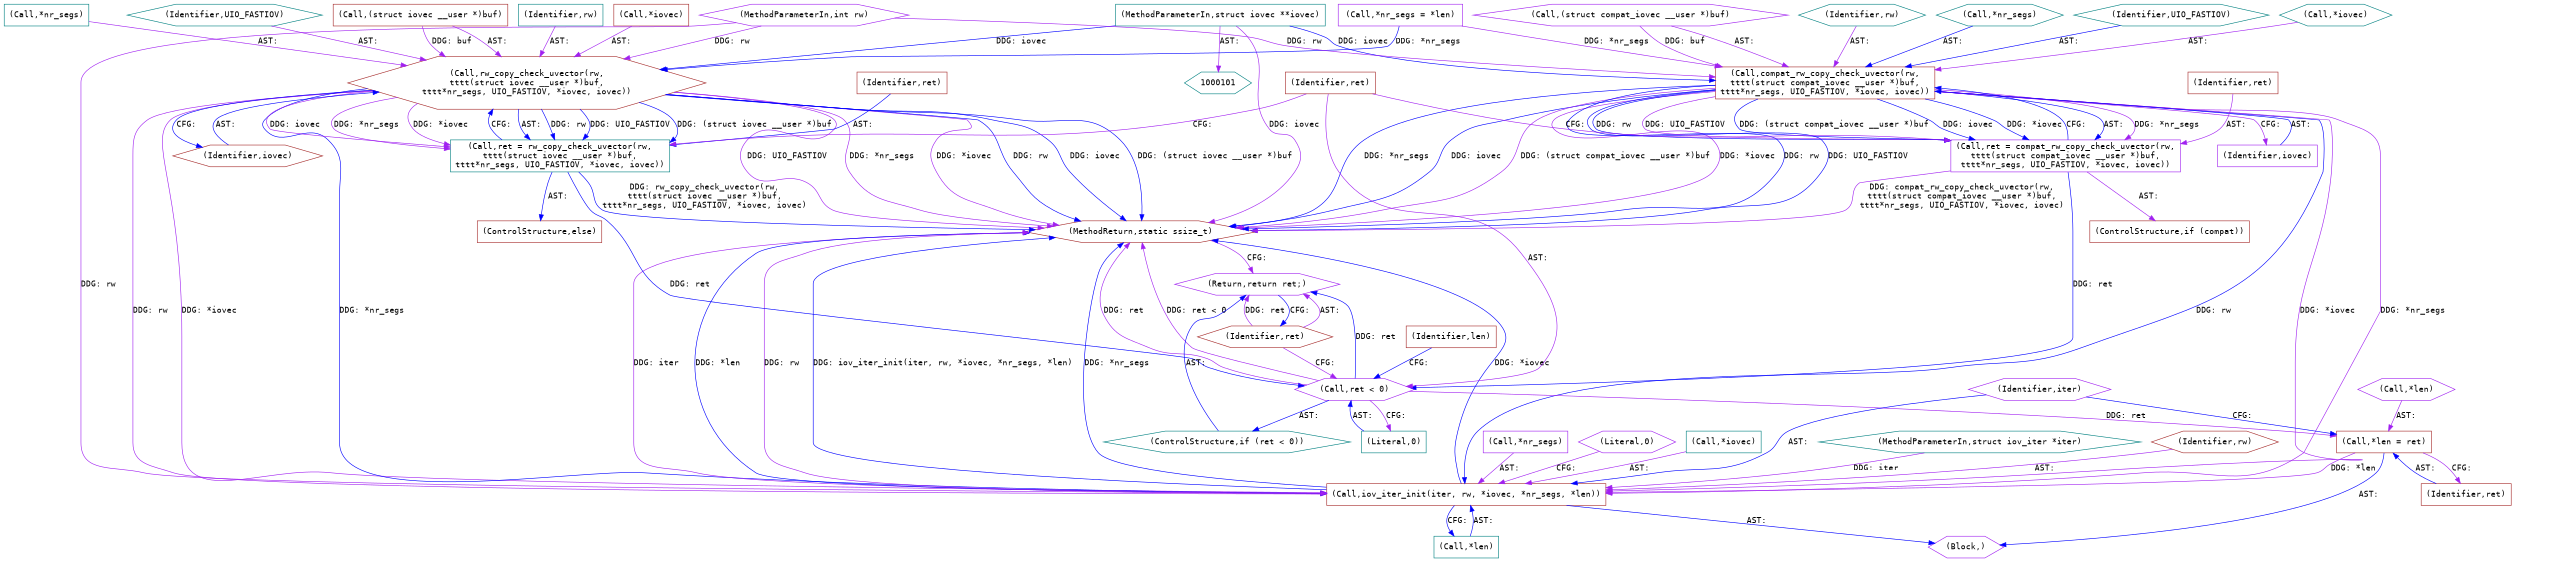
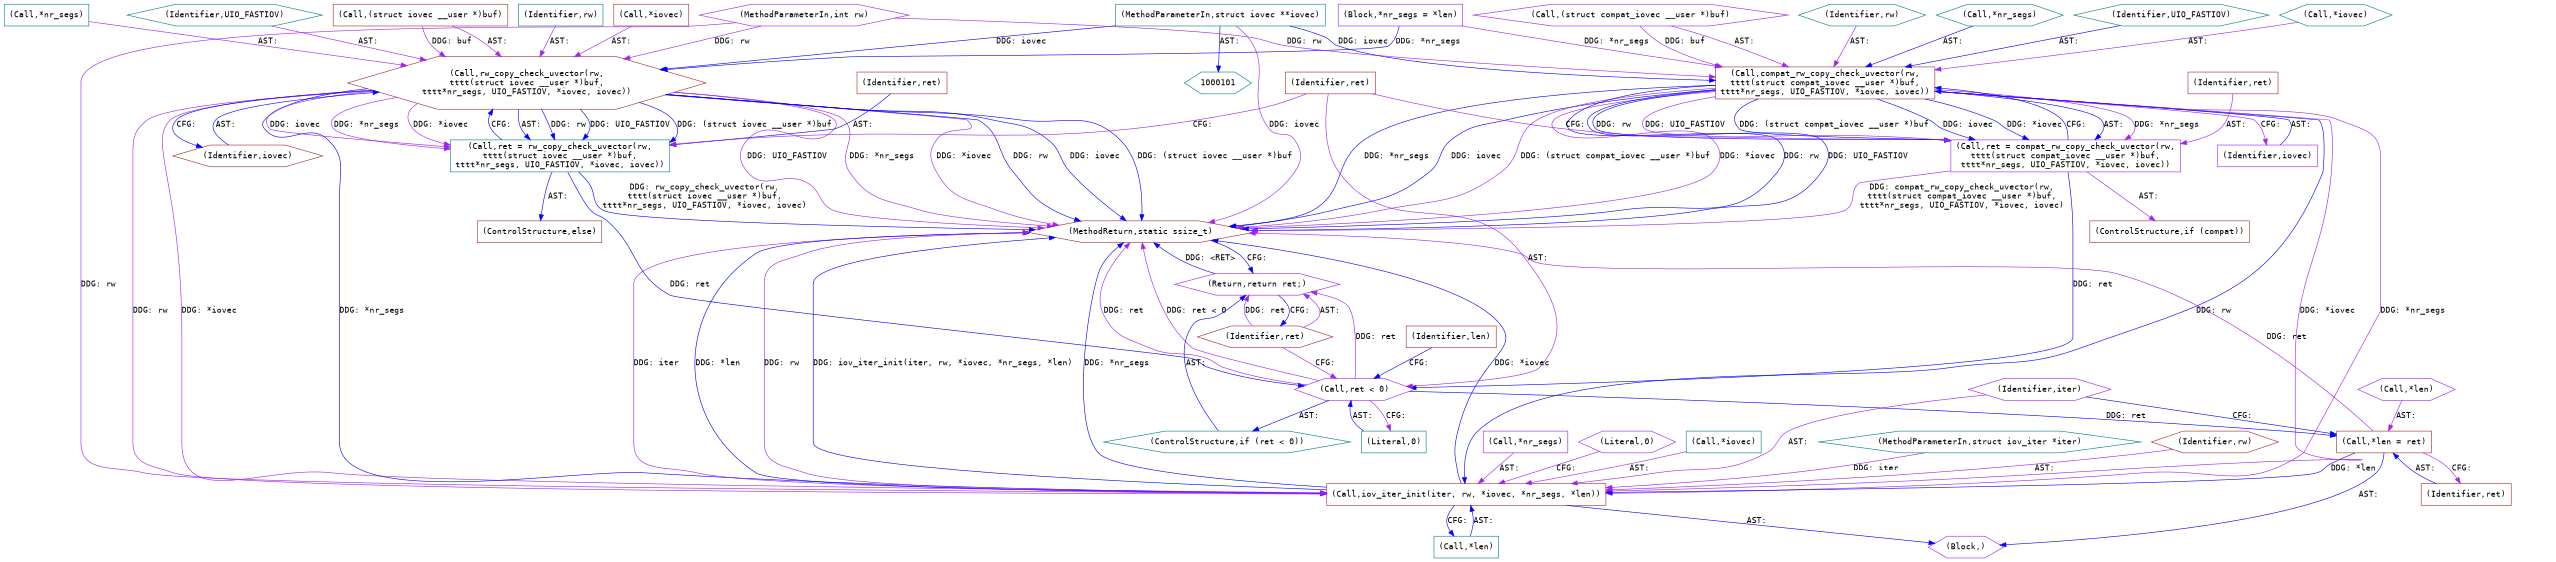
node "(Call,*nr_segs = *len)": label "(Call,*nr_segs = *len)" -> "(Block,*nr_segs = *len)"
edge "(MethodParameterIn,struct iovec **iovec)" -> "1000101": color purple -> blue
edge "(MethodReturn,static ssize_t)" -> "(Return,return ret;)": color purple -> blue
edge "(Return,return ret;)" -> "(MethodReturn,static ssize_t)": added, label "DDG: <RET>"
edge "(Call,*len = ret)" -> "(MethodReturn,static ssize_t)": added, label "DDG: ret"
edge "(Call,ret < 0)" -> "(Return,return ret;)": color blue -> purple
edge "(Call,ret < 0)" -> "(Call,*len = ret)": color purple -> blue
edge "(Identifier,iter)" -> "(Call,iov_iter_init(iter, rw, *iovec, *nr_segs, *len))": color blue -> purple
edge "(Call,*len = ret)" -> "(Call,iov_iter_init(iter, rw, *iovec, *nr_segs, *len))": color purple -> blue
